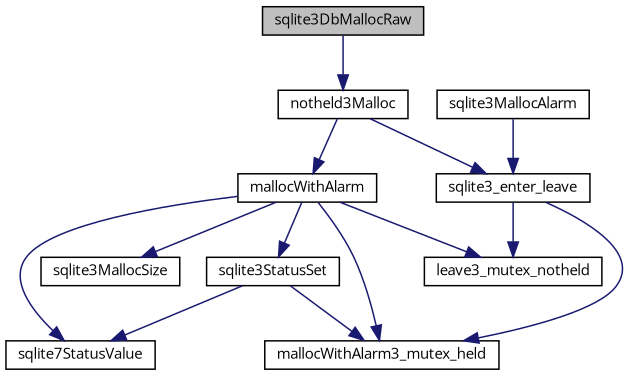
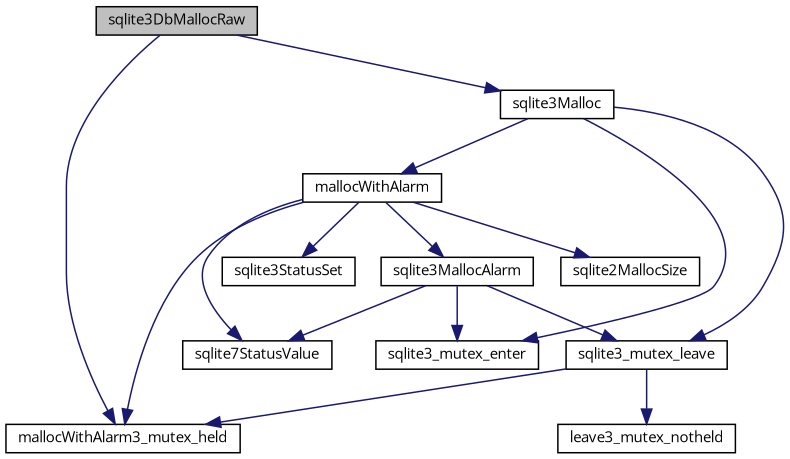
node "notheld3Malloc": label "notheld3Malloc" -> "sqlite3Malloc"
node "sqlite3_enter_leave": label "sqlite3_enter_leave" -> "sqlite3_mutex_leave"
edge "mallocWithAlarm" -> "leave3_mutex_notheld": now "mallocWithAlarm" -> "sqlite3MallocAlarm"
node "sqlite3MallocSize": label "sqlite3MallocSize" -> "sqlite2MallocSize"
edge "sqlite3StatusSet" -> "mallocWithAlarm3_mutex_held": now "sqlite3DbMallocRaw" -> "mallocWithAlarm3_mutex_held"
edge "sqlite3StatusSet" -> "sqlite7StatusValue": now "sqlite3MallocAlarm" -> "sqlite7StatusValue"
node "sqlite3_mutex_enter": added
